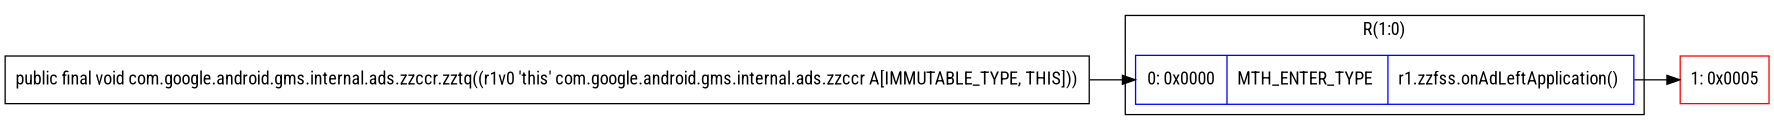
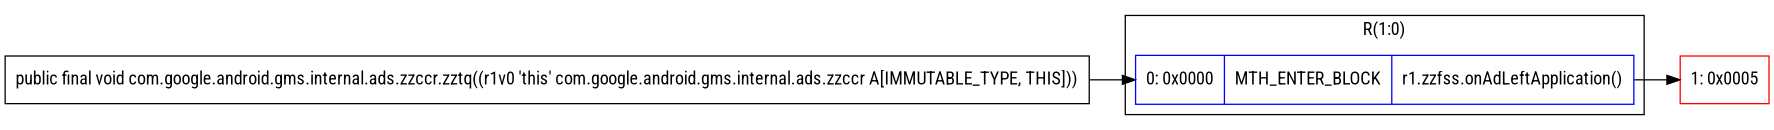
node "0: 0x0000": text "MTH_ENTER_TYPE" -> "MTH_ENTER_BLOCK"
